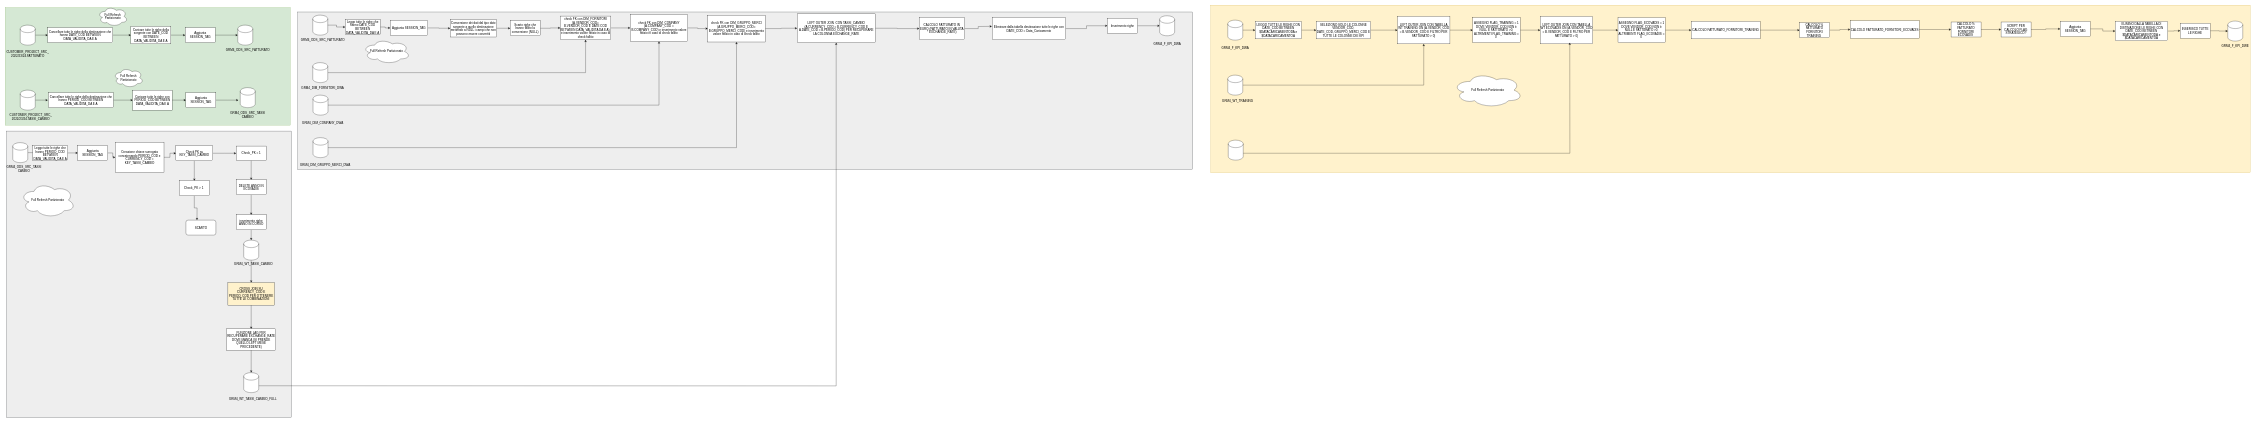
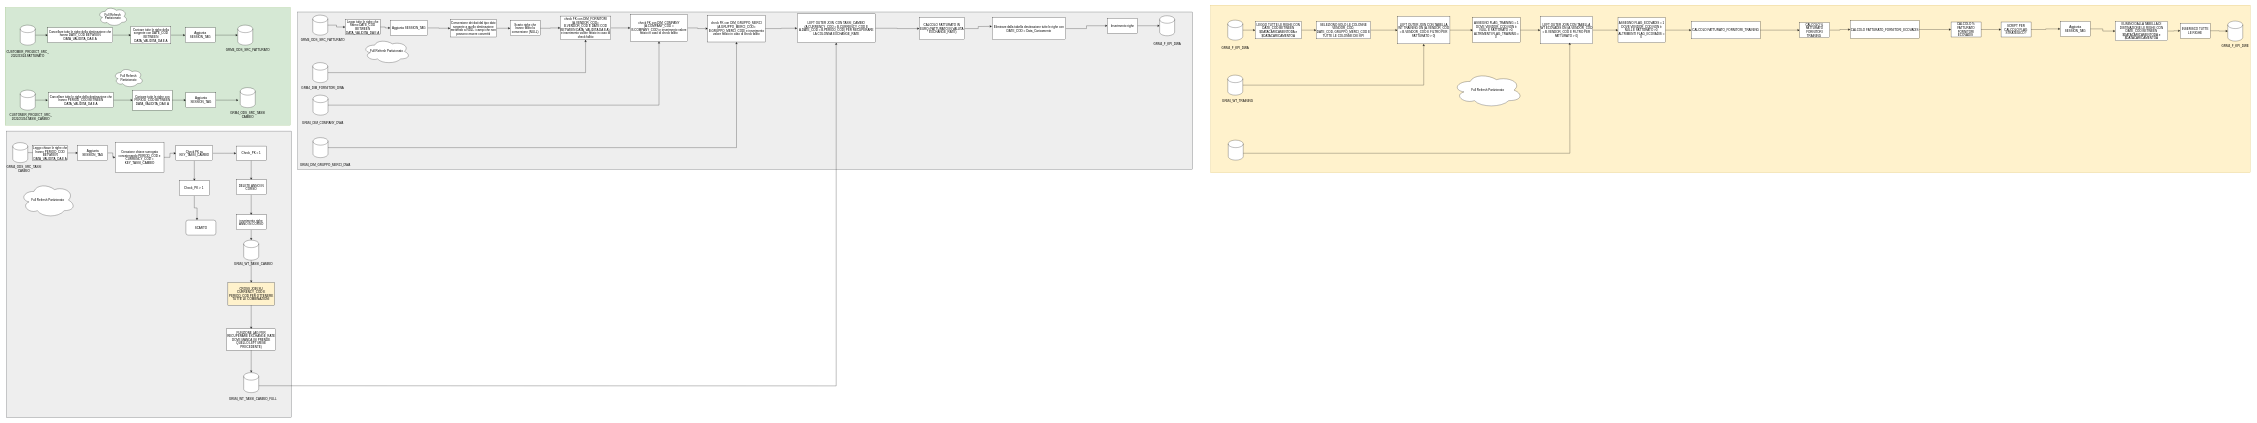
node "Leggo tutte le righe che hanno PERIOD_COD BETWEEN DATA_VALIDITA_DA E A": label "Leggo tutte le righe che hanno PERIOD_COD BETWEEN DATA_VALIDITA_DA E A" -> "Leggo chiave le righe che hanno PERIOD_COD BETWEEN DATA_VALIDITA_DA E A"
node "DELETE ANNO IN ECOVADIS": label "DELETE ANNO IN ECOVADIS" -> "DELETE ANNO IN CORSO"
